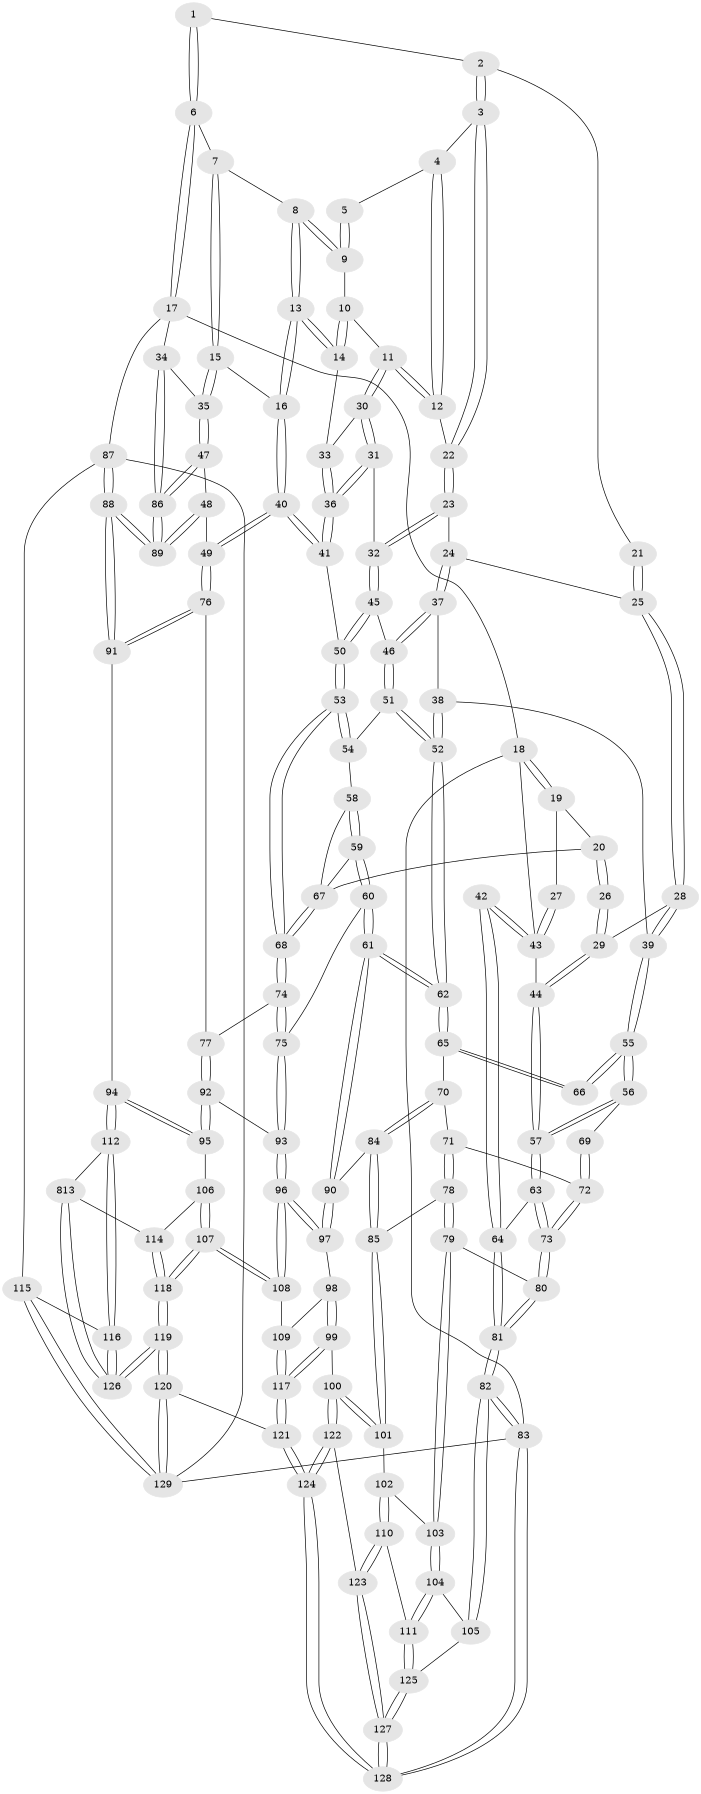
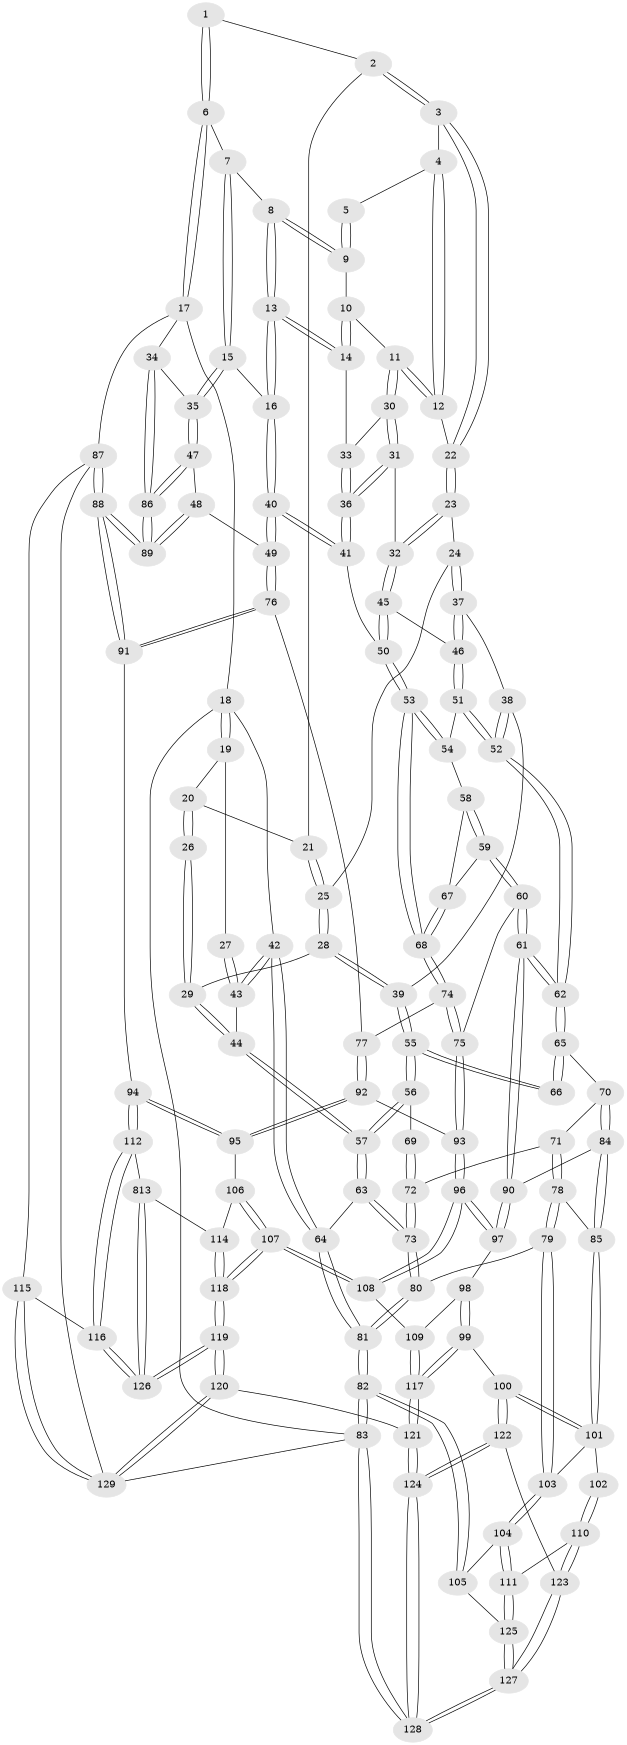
edge "18" -- "43": now "18" -- "42"
edge "20" -- "67": now "20" -- "21"
edge "102" -- "103": now "101" -- "103"
